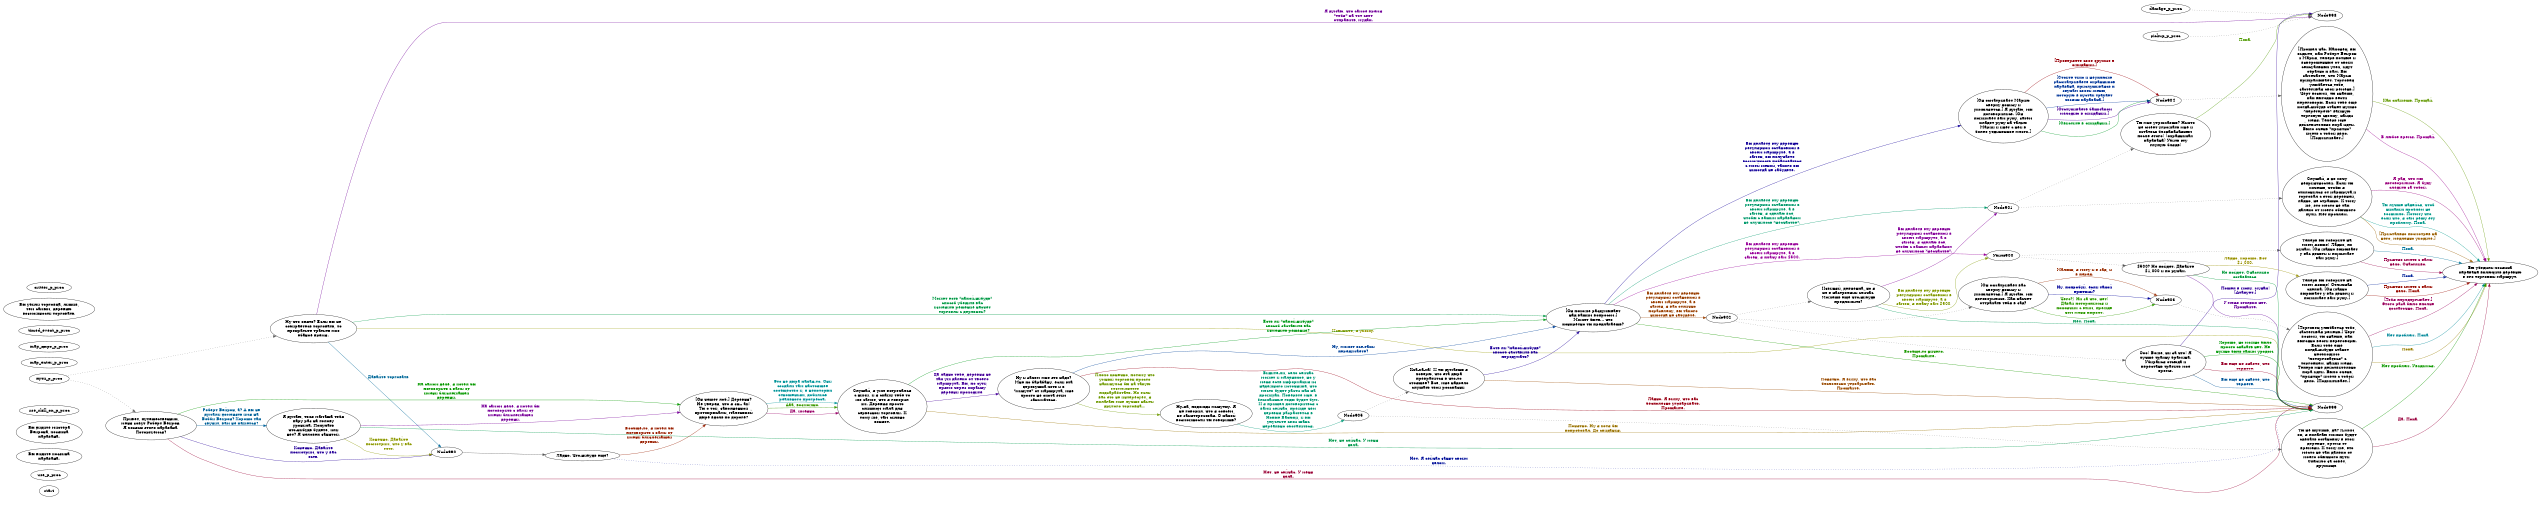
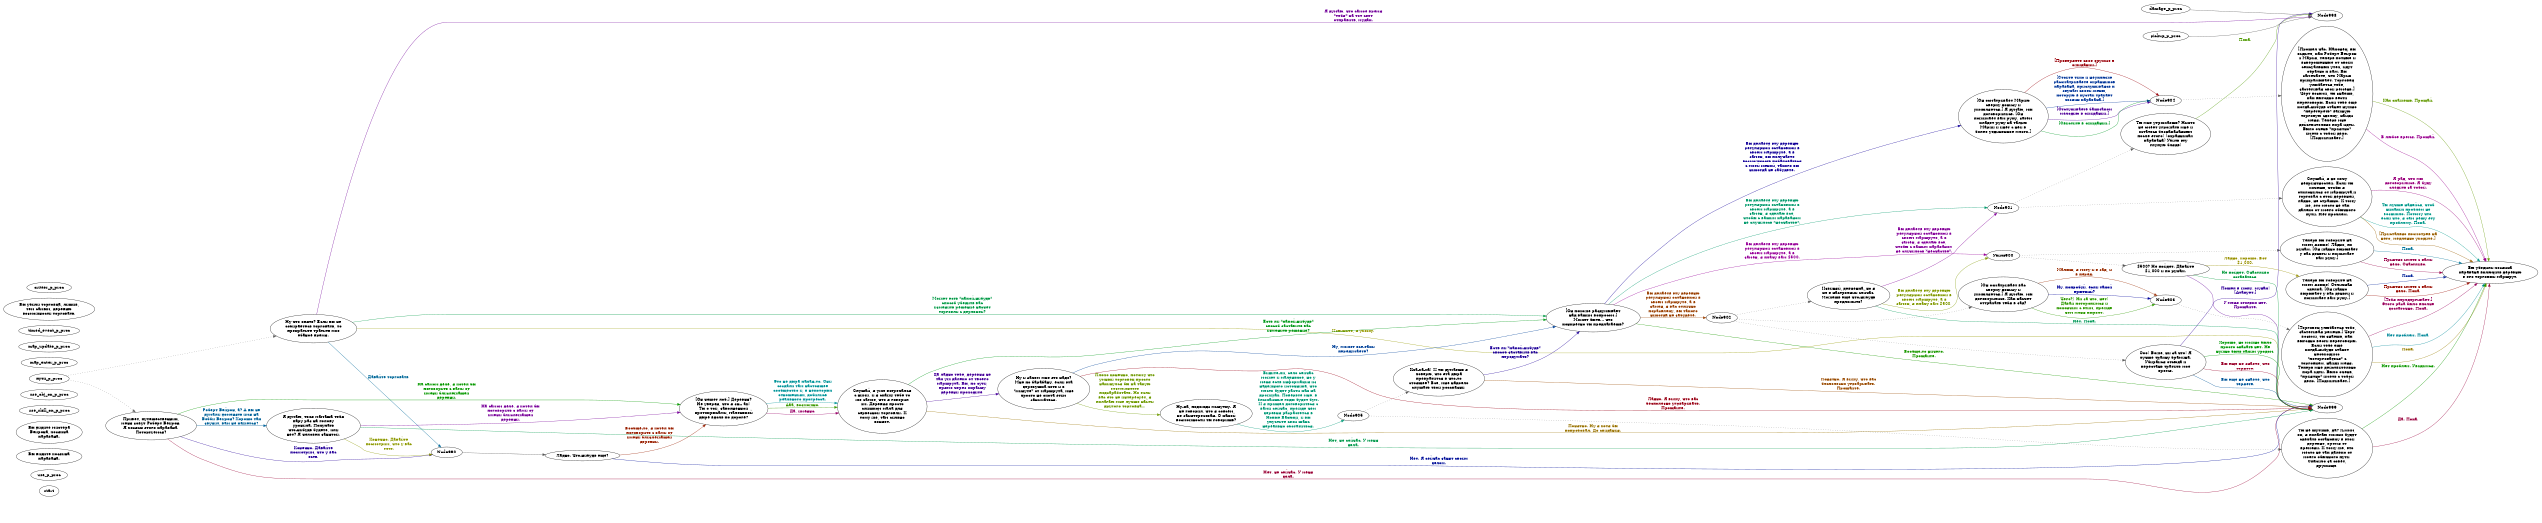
edge "damage_p_proc" -> "Node998": style dotted -> solid
edge "pickup_p_proc" -> "Node998": style dotted -> solid
node "map_дыре_p_proc": label "map_дыре_p_proc" -> "map_update_p_proc"
node "use_obj_on_p_proc": added
edge "Ладно. Что-нибудь еще?" -> "Node999": style dotted -> solid
